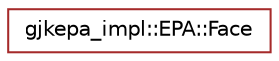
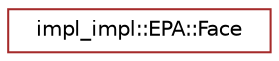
node "gjkepa_impl::EPA::Face": label "gjkepa_impl::EPA::Face" -> "impl_impl::EPA::Face"
